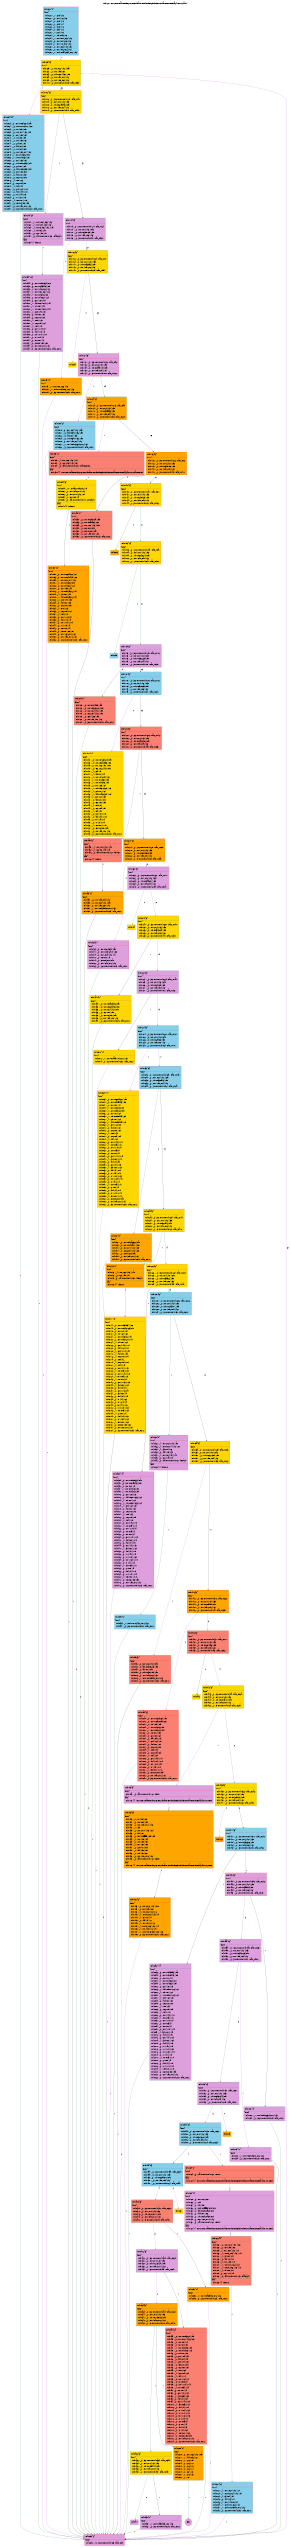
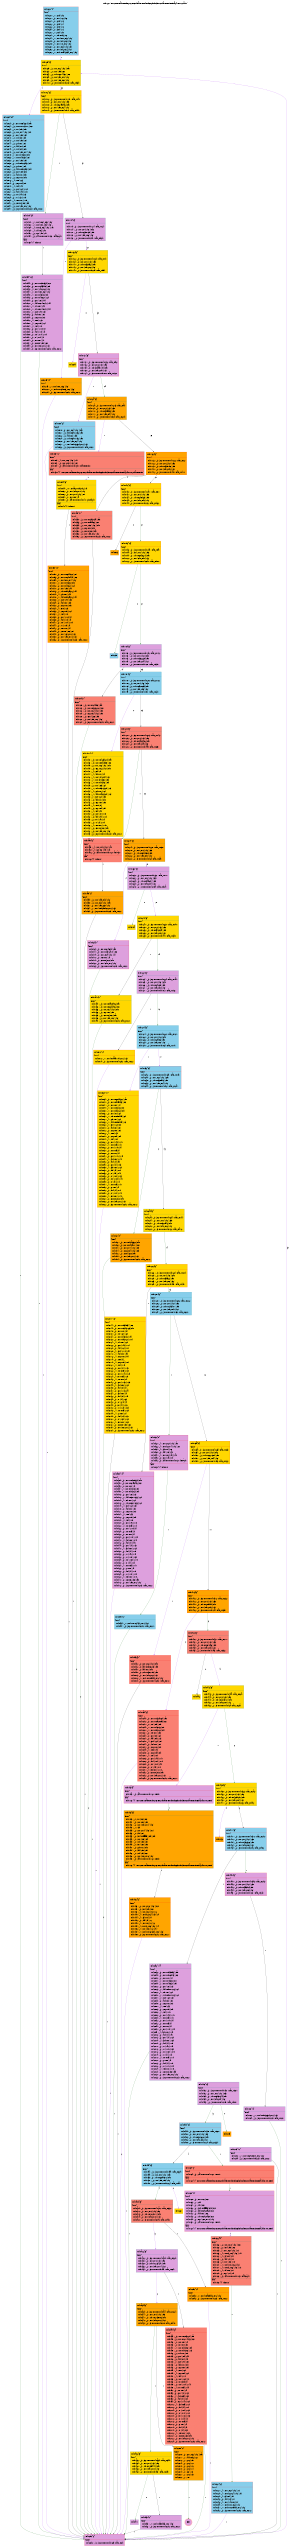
node "0x402138 [12]": removed
node "0x4019a9 [25]": removed
